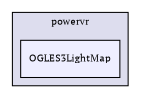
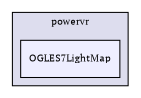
node "OGLES3LightMap": label "OGLES3LightMap" -> "OGLES7LightMap"
